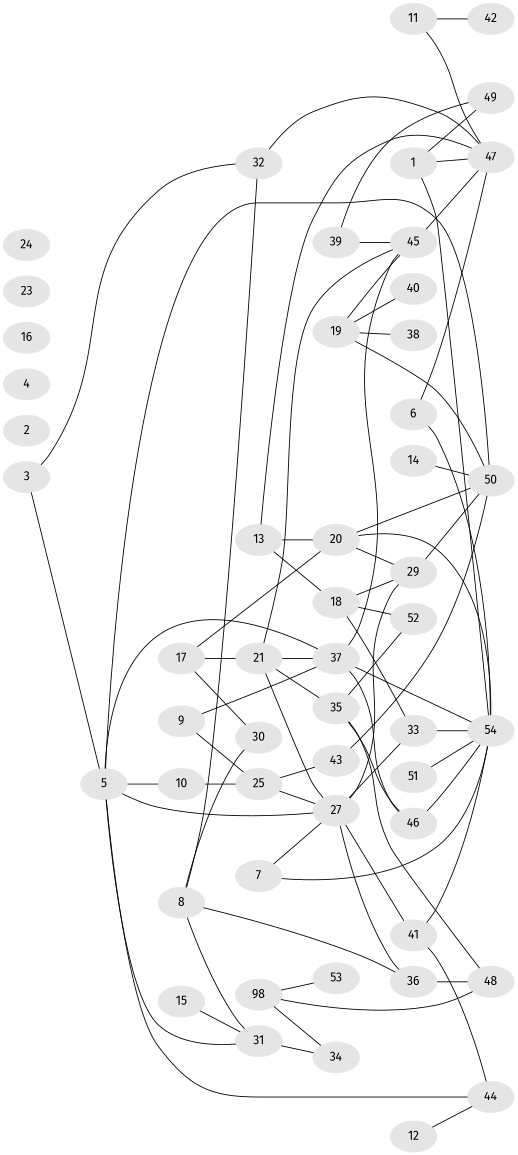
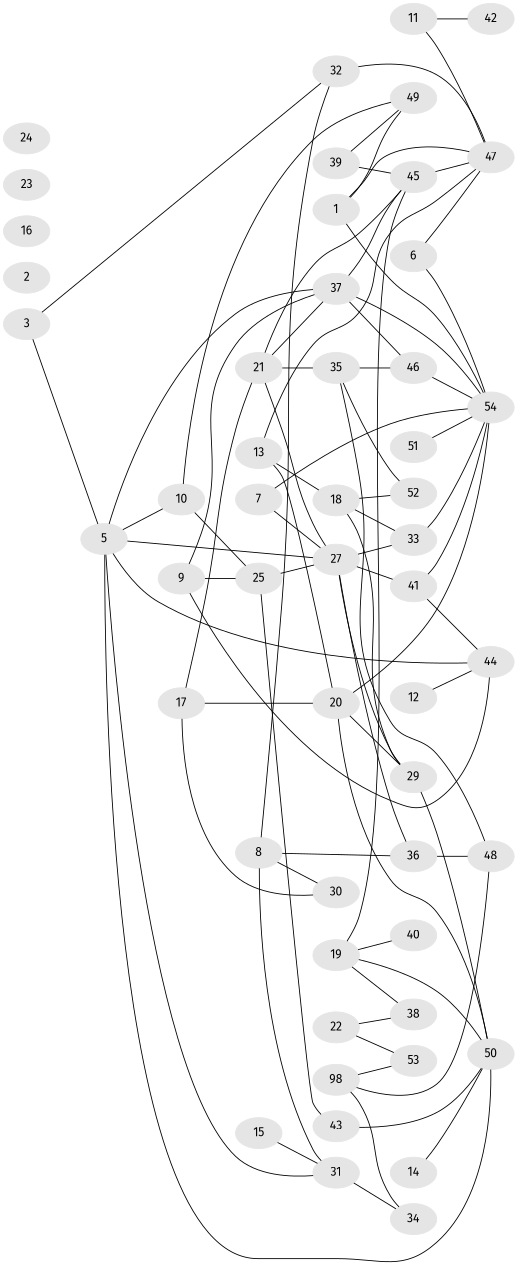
edge "49" -- "10": added
node "4": removed
edge "9" -- "44": added
node "22": added
